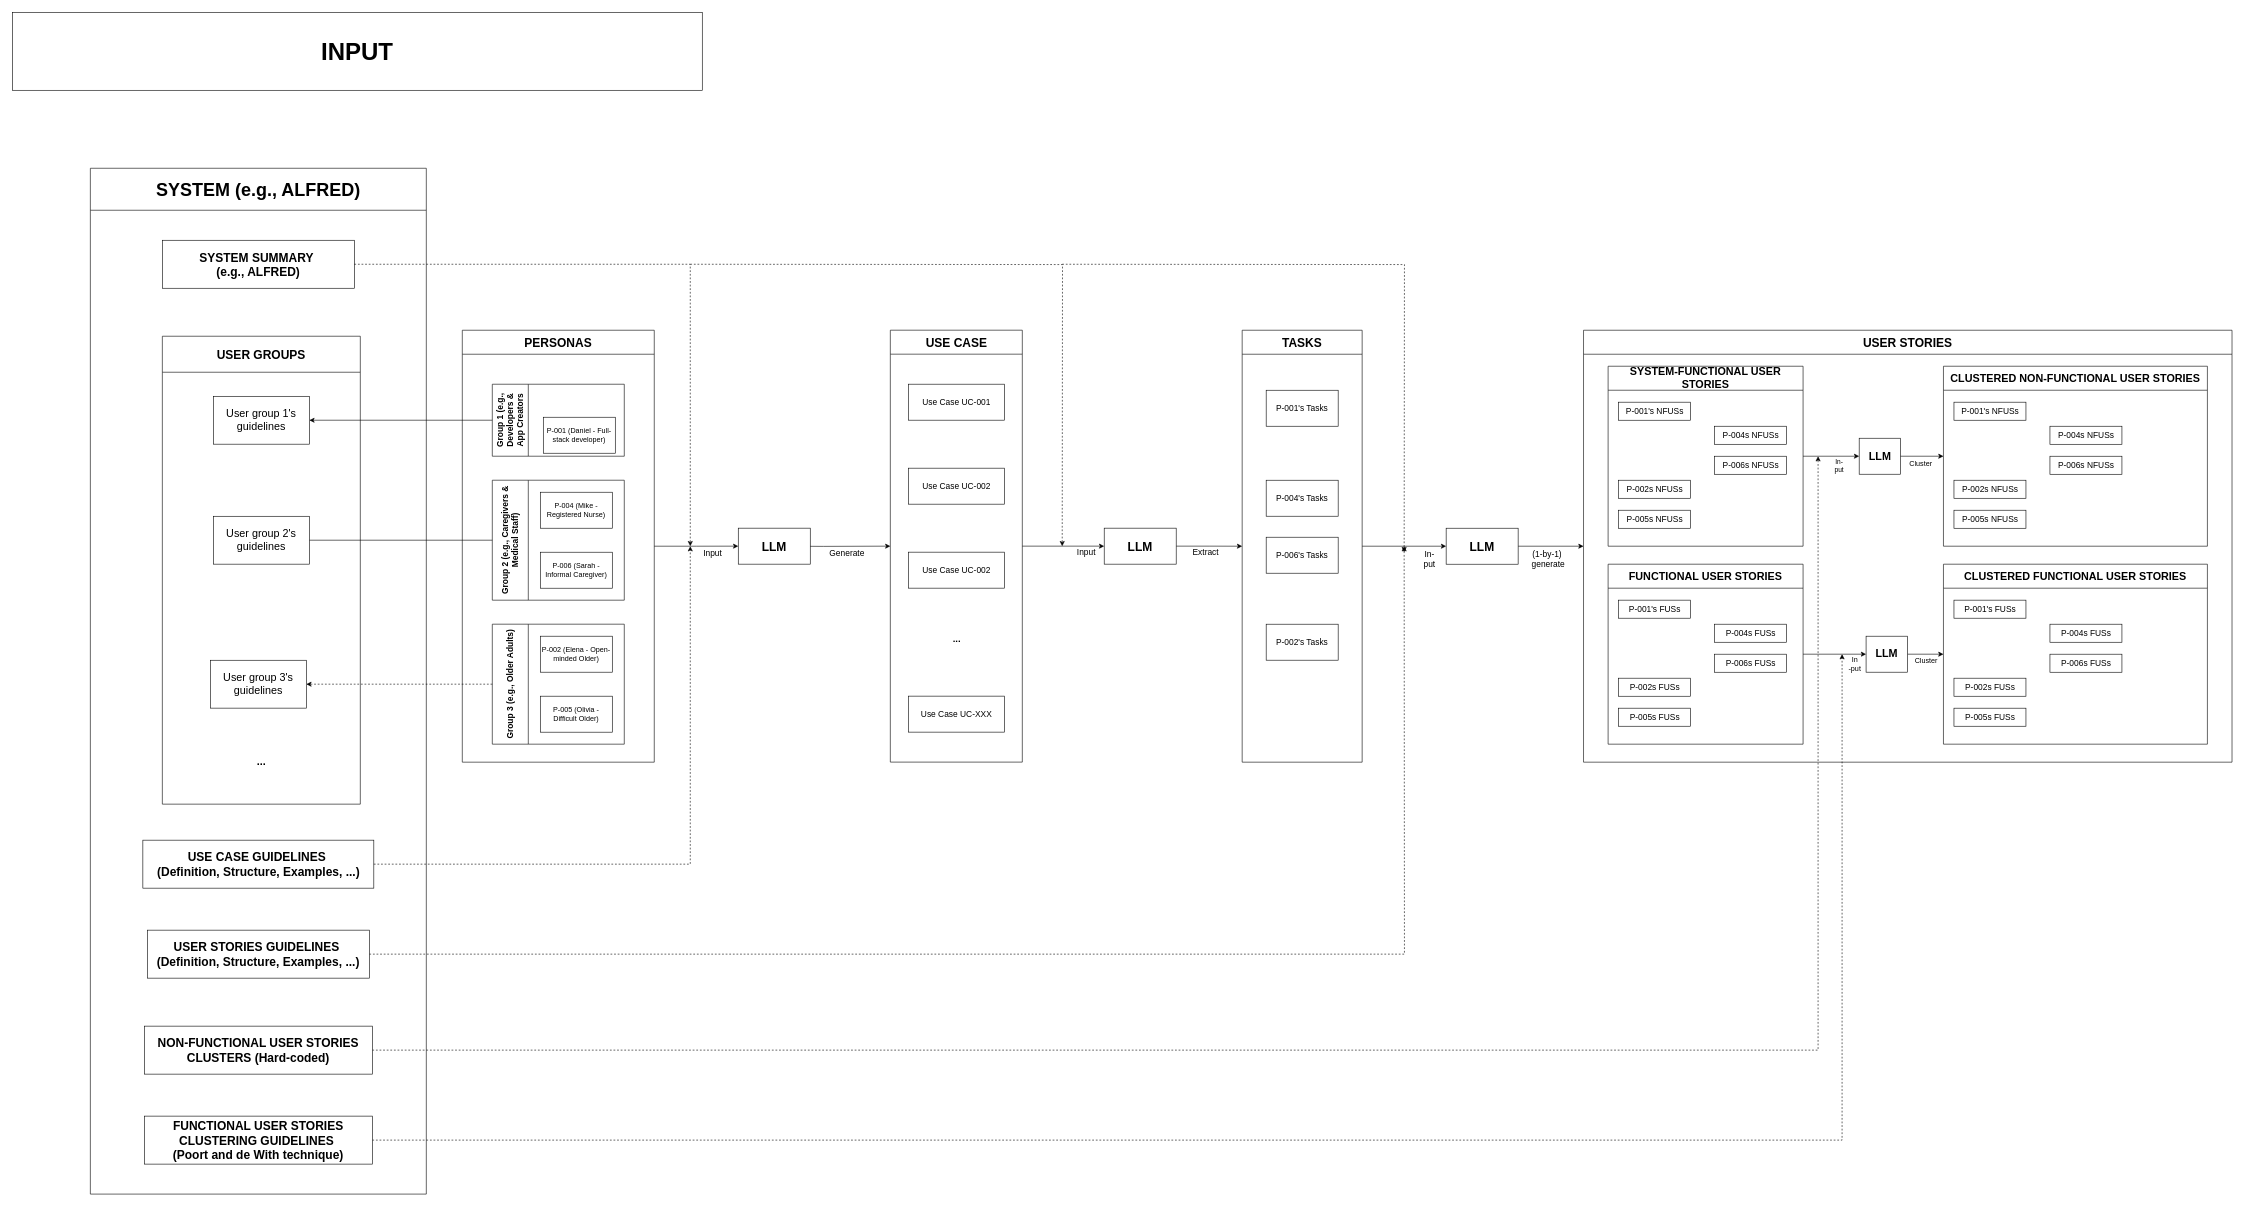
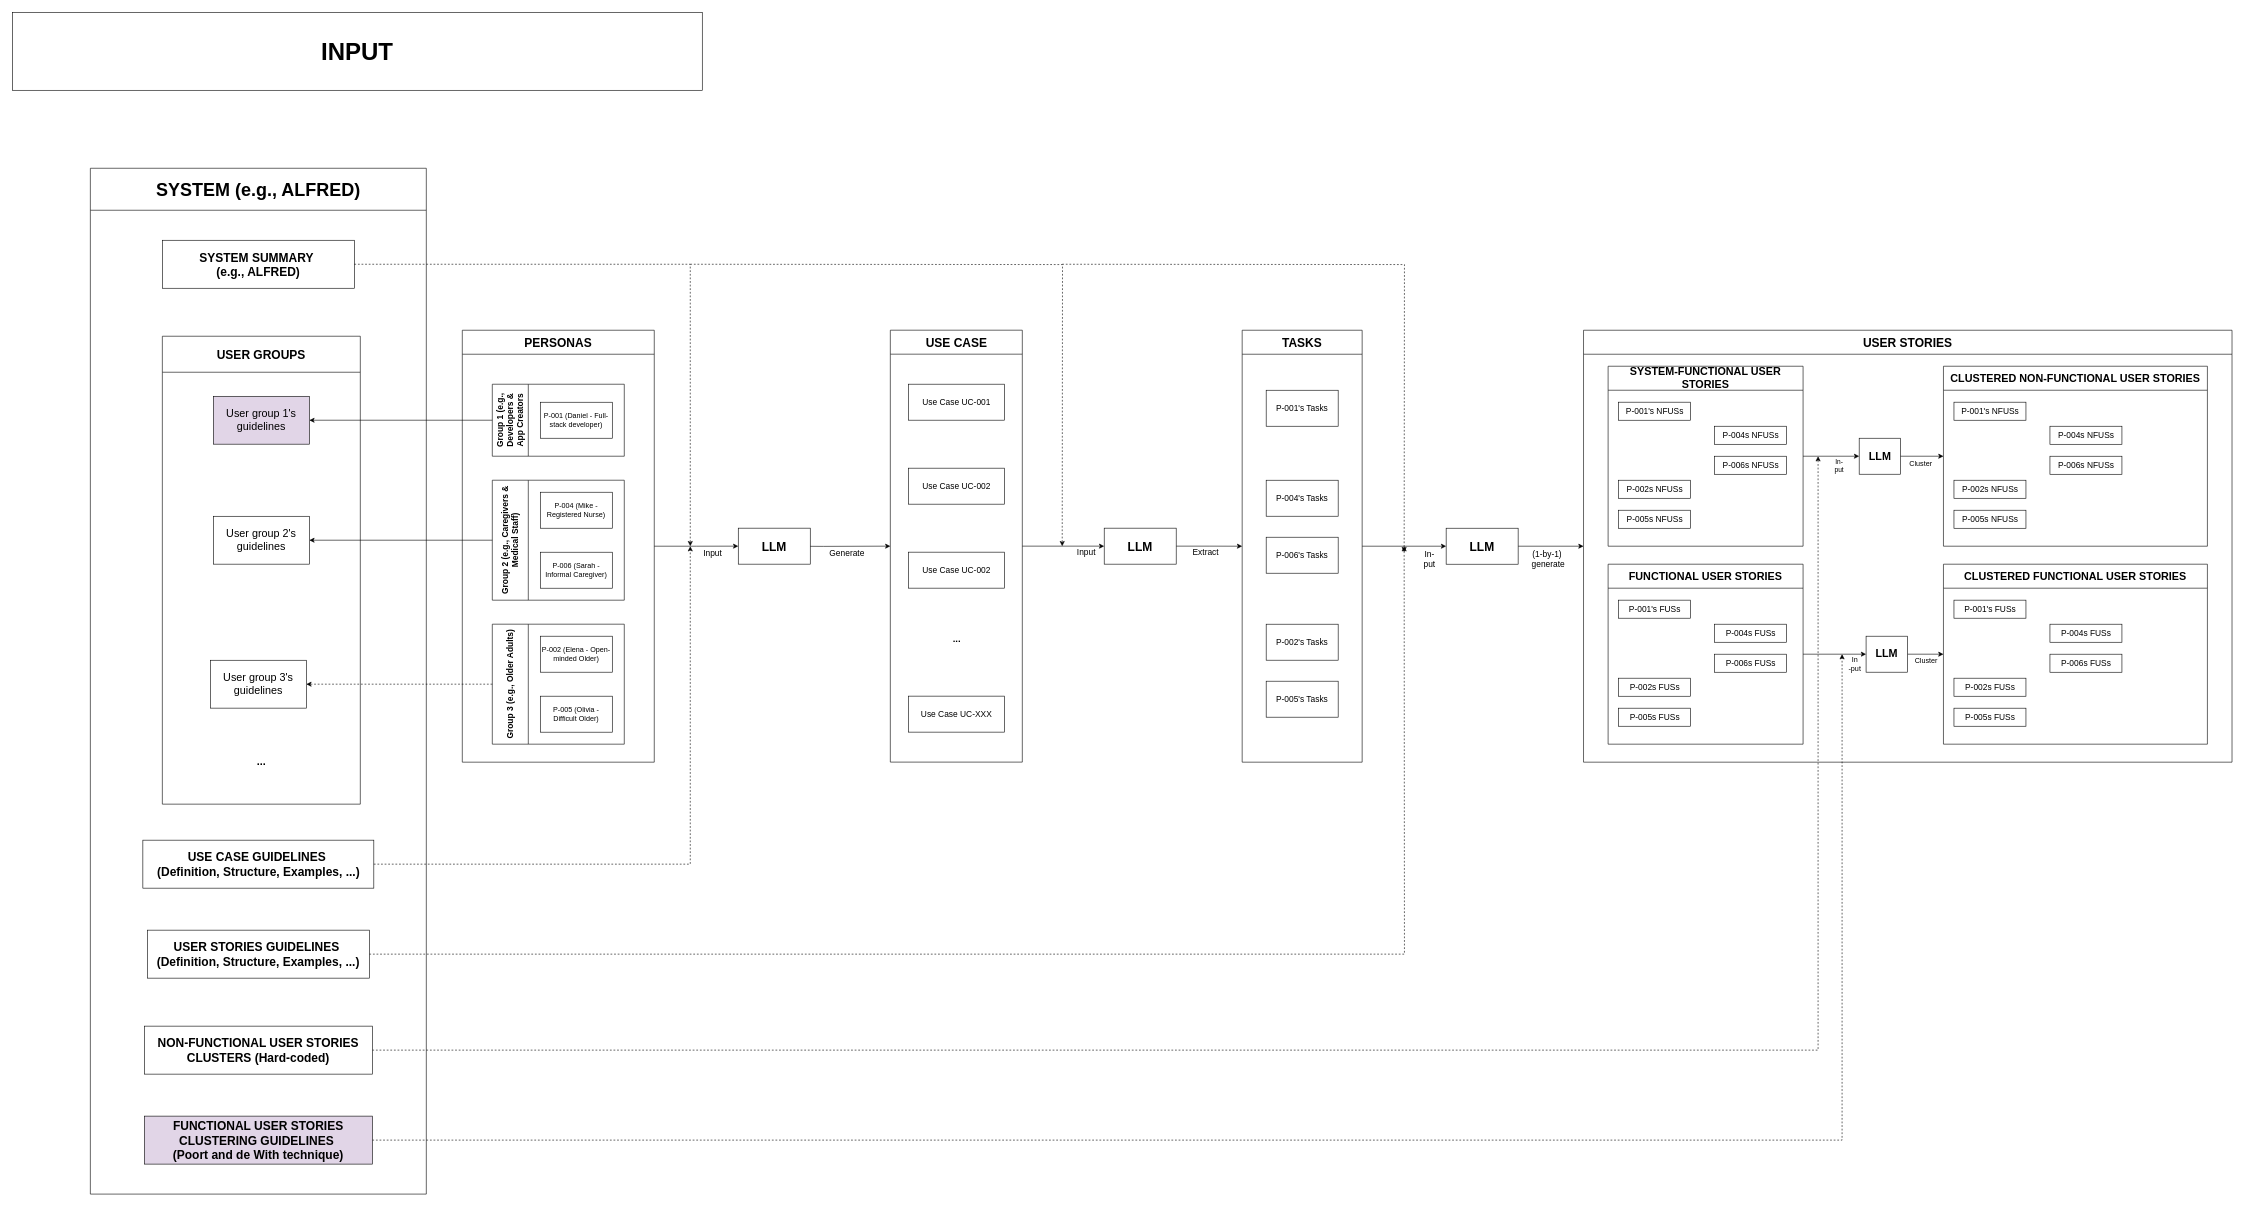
node "User group 1's guidelines": fillcolor #ffffff -> #e1d5e7
node "P-001 (Daniel - Full-stack developer)": moved (579, 435) -> (576, 420)
edge "Group 2 (e.g., Caregivers & Medical Staff)" -- "User group 2's guidelines": arrowhead none -> classic
node "P-005's Tasks": added
node "FUNCTIONAL USER STORIES CLUSTERING GUIDELINES (Poort and de With technique)": fillcolor #ffffff -> #e1d5e7
